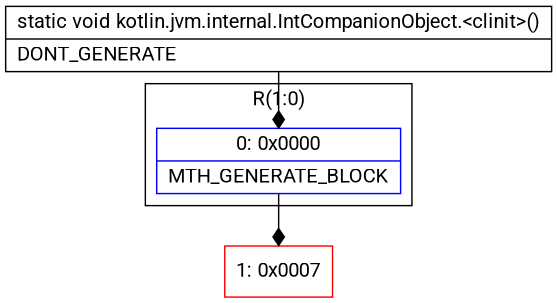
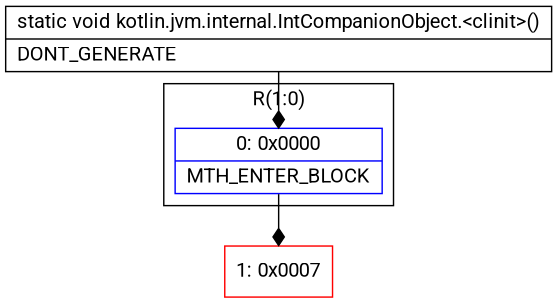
node "0: 0x0000": text "MTH_GENERATE_BLOCK" -> "MTH_ENTER_BLOCK"
